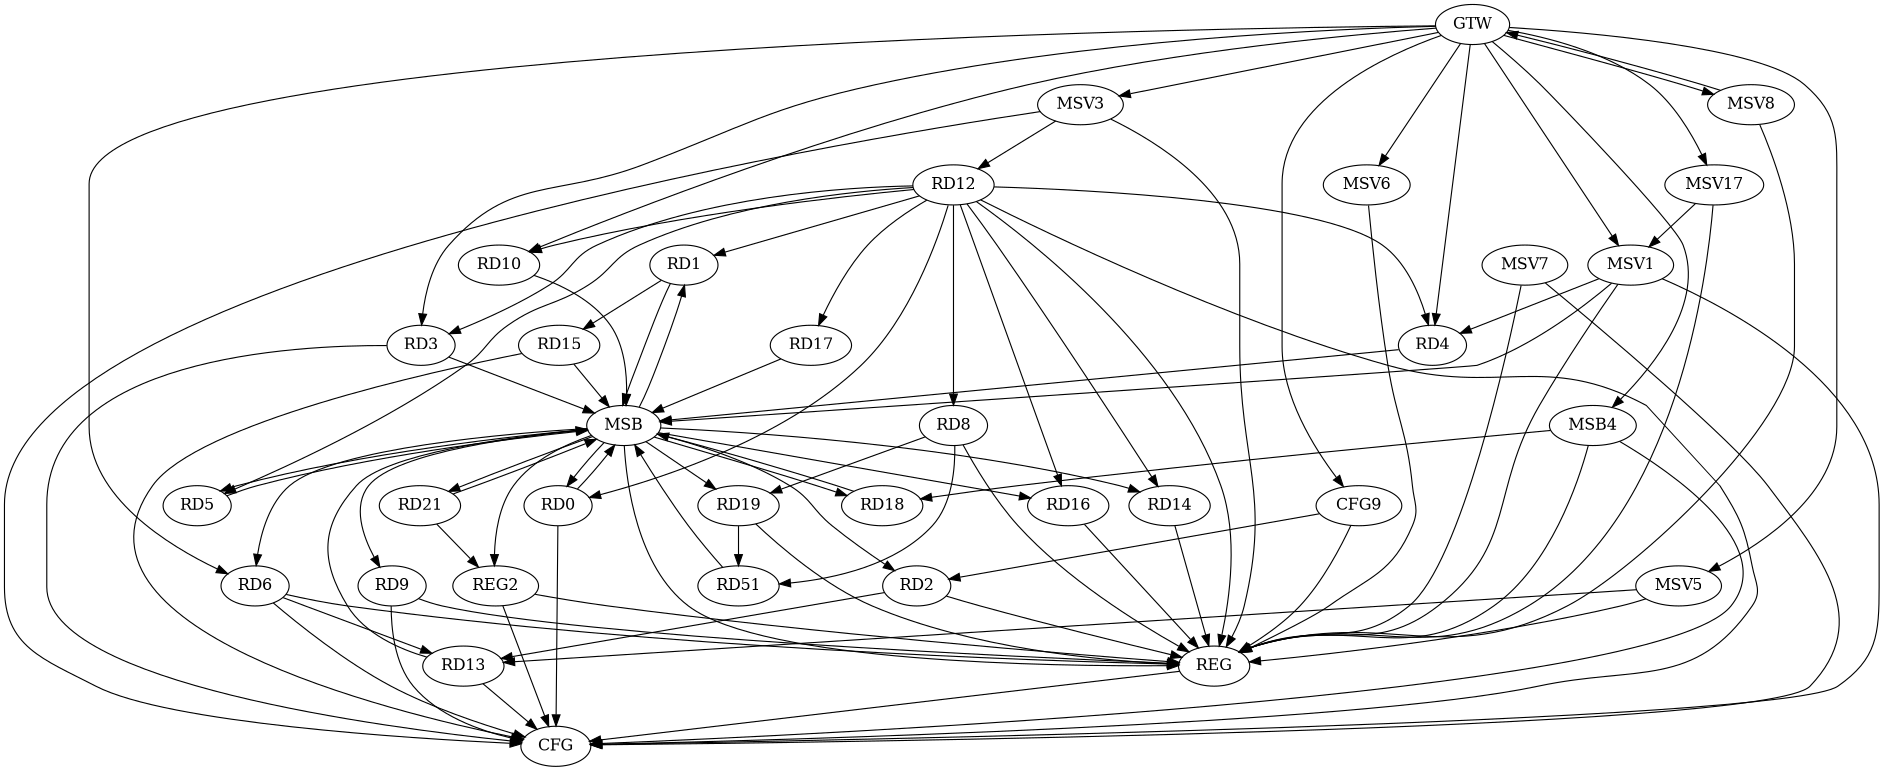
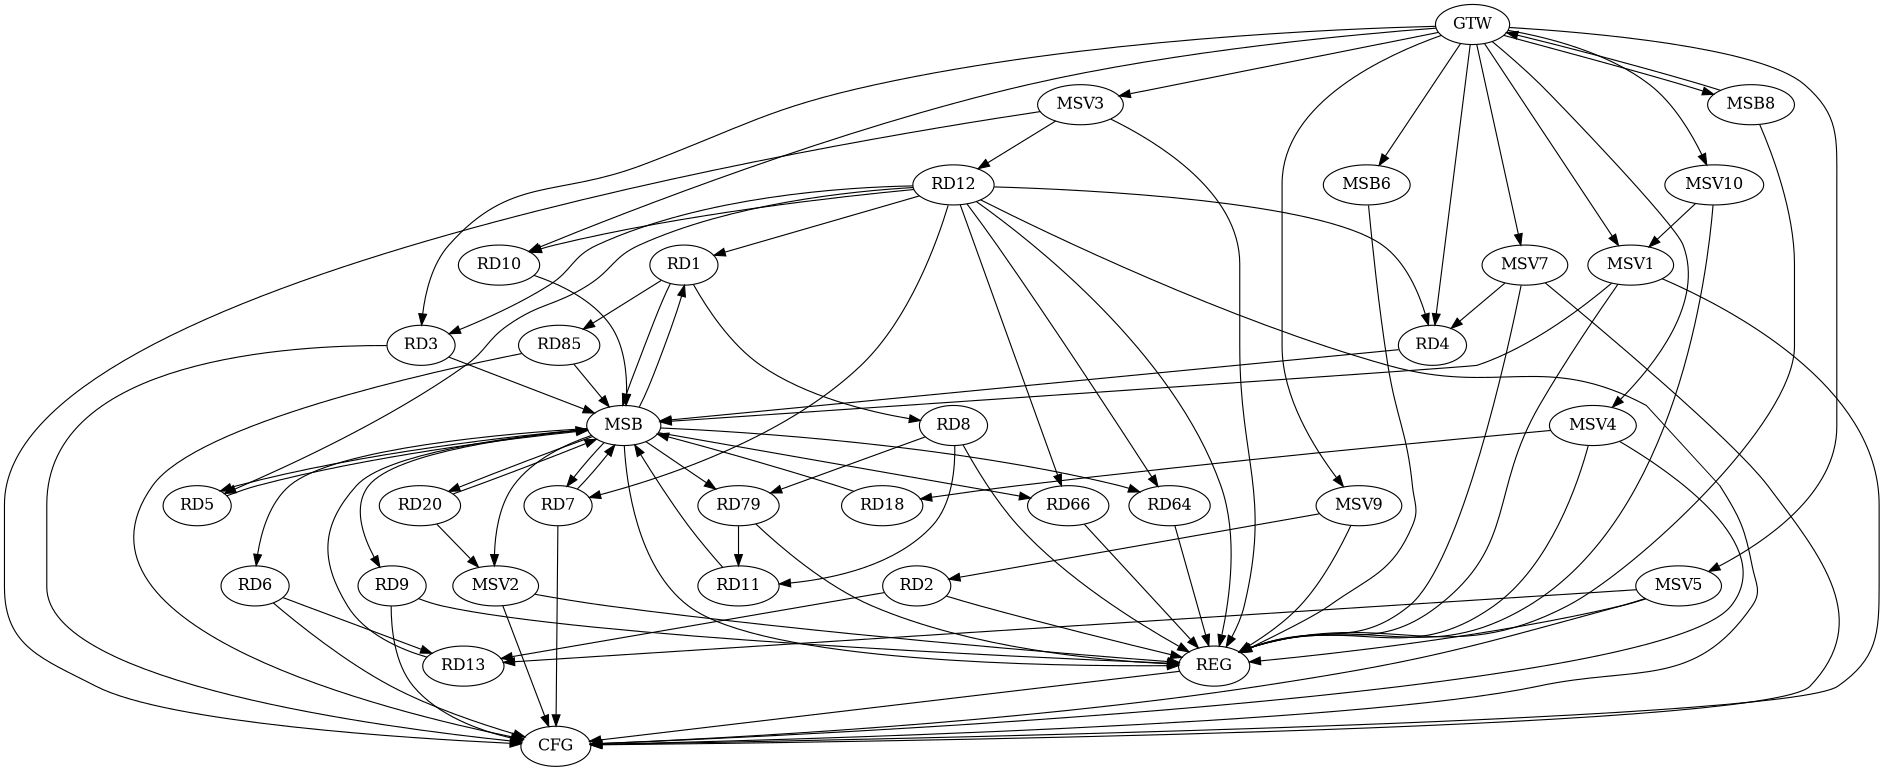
edge "GTW" -> "RD6": now "GTW" -> "MSV7"
node "MSV8": label "MSV8" -> "MSB8"
node "MSV6": label "MSV6" -> "MSB6"
node "MSV17": label "MSV17" -> "MSV10"
edge "RD12" -> "RD8": now "RD1" -> "RD8"
edge "MSV1" -> "RD4": now "MSV7" -> "RD4"
node "RD15": label "RD15" -> "RD85"
node "RD17": removed
node "MSB4": label "MSB4" -> "MSV4"
edge "MSB" -> "RD18": removed
edge "MSB" -> "RD2": removed
node "RD21": label "RD21" -> "RD20"
node "RD0": label "RD0" -> "RD7"
node "RD19": label "RD19" -> "RD79"
node "RD16": label "RD16" -> "RD66"
node "RD14": label "RD14" -> "RD64"
node "CFG9": label "CFG9" -> "MSV9"
node "REG2": label "REG2" -> "MSV2"
node "RD51": label "RD51" -> "RD11"
edge "RD6" -> "REG": removed
edge "RD13" -> "CFG": now "MSV5" -> "CFG"
